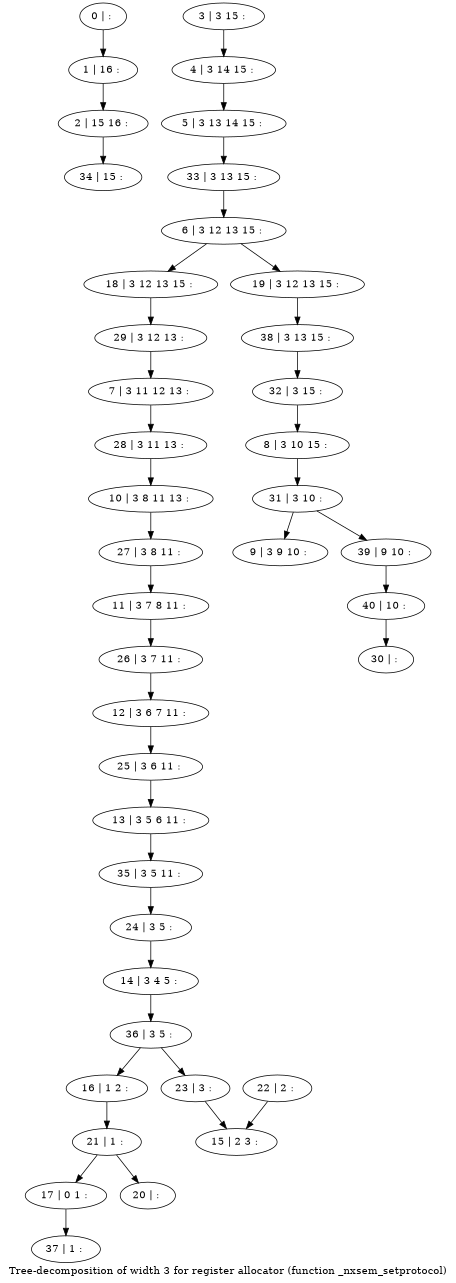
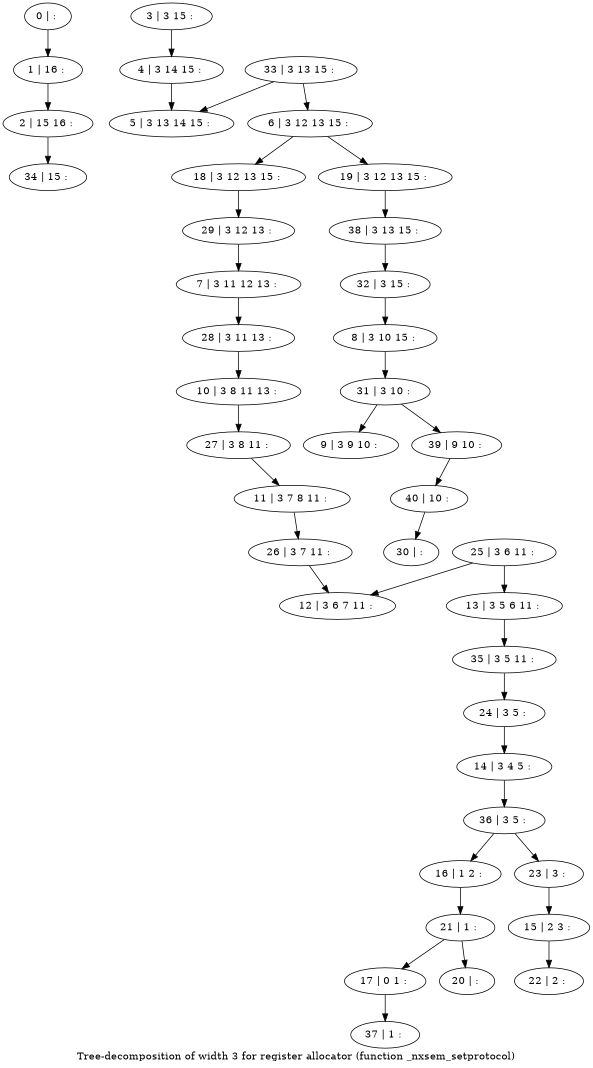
edge "5 | 3 13 14 15 :" -> "33 | 3 13 15 :": reversed
edge "12 | 3 6 7 11 :" -> "25 | 3 6 11 :": reversed
edge "22 | 2 :" -> "15 | 2 3 :": reversed
